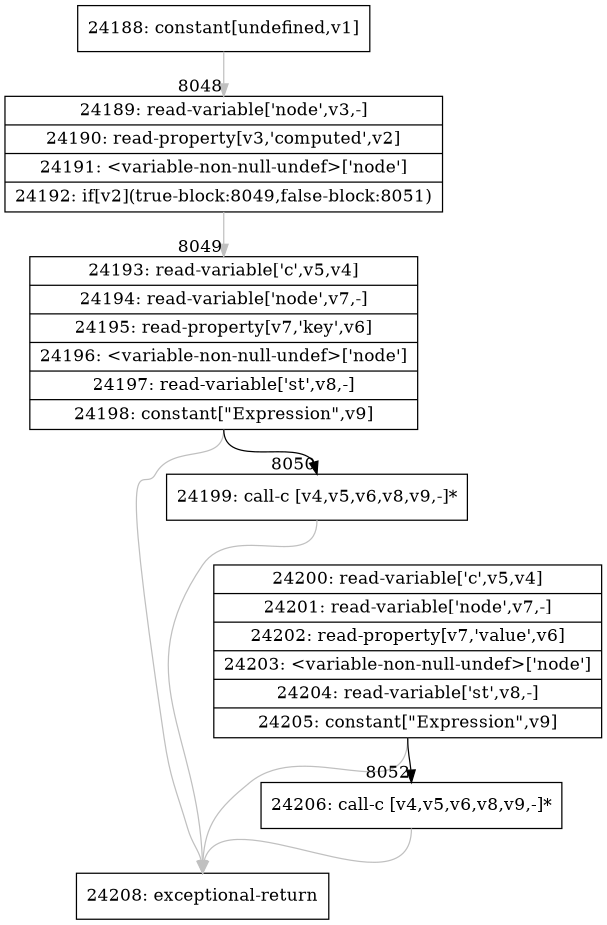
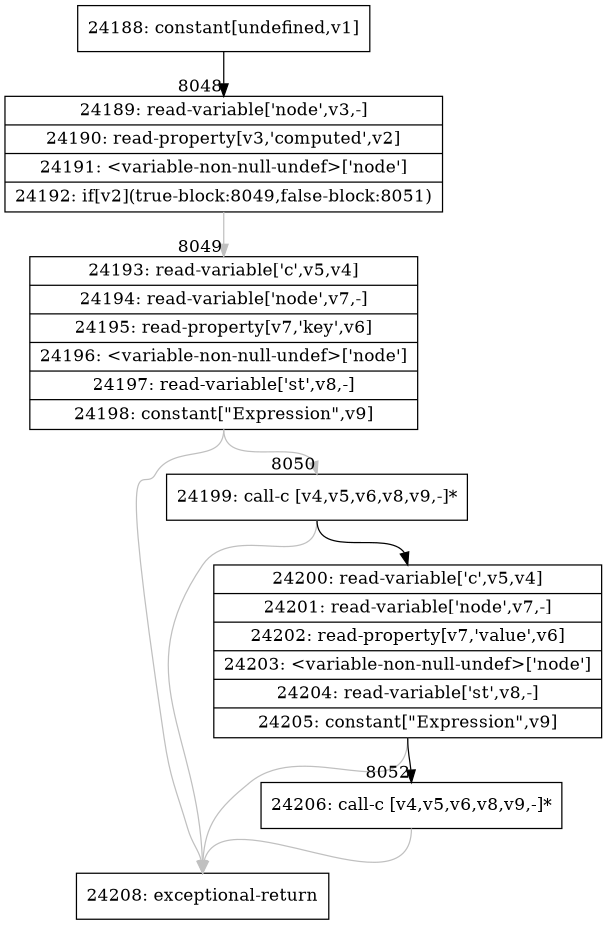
edge "24188: constant[undefined,v1]" -> "24189: read-variable['node',v3,-]": color gray -> black
edge "24193: read-variable['c',v5,v4]" -> "24199: call-c [v4,v5,v6,v8,v9,-]*": color black -> gray
edge "24199: call-c [v4,v5,v6,v8,v9,-]*" -> "24200: read-variable['c',v5,v4]": added
